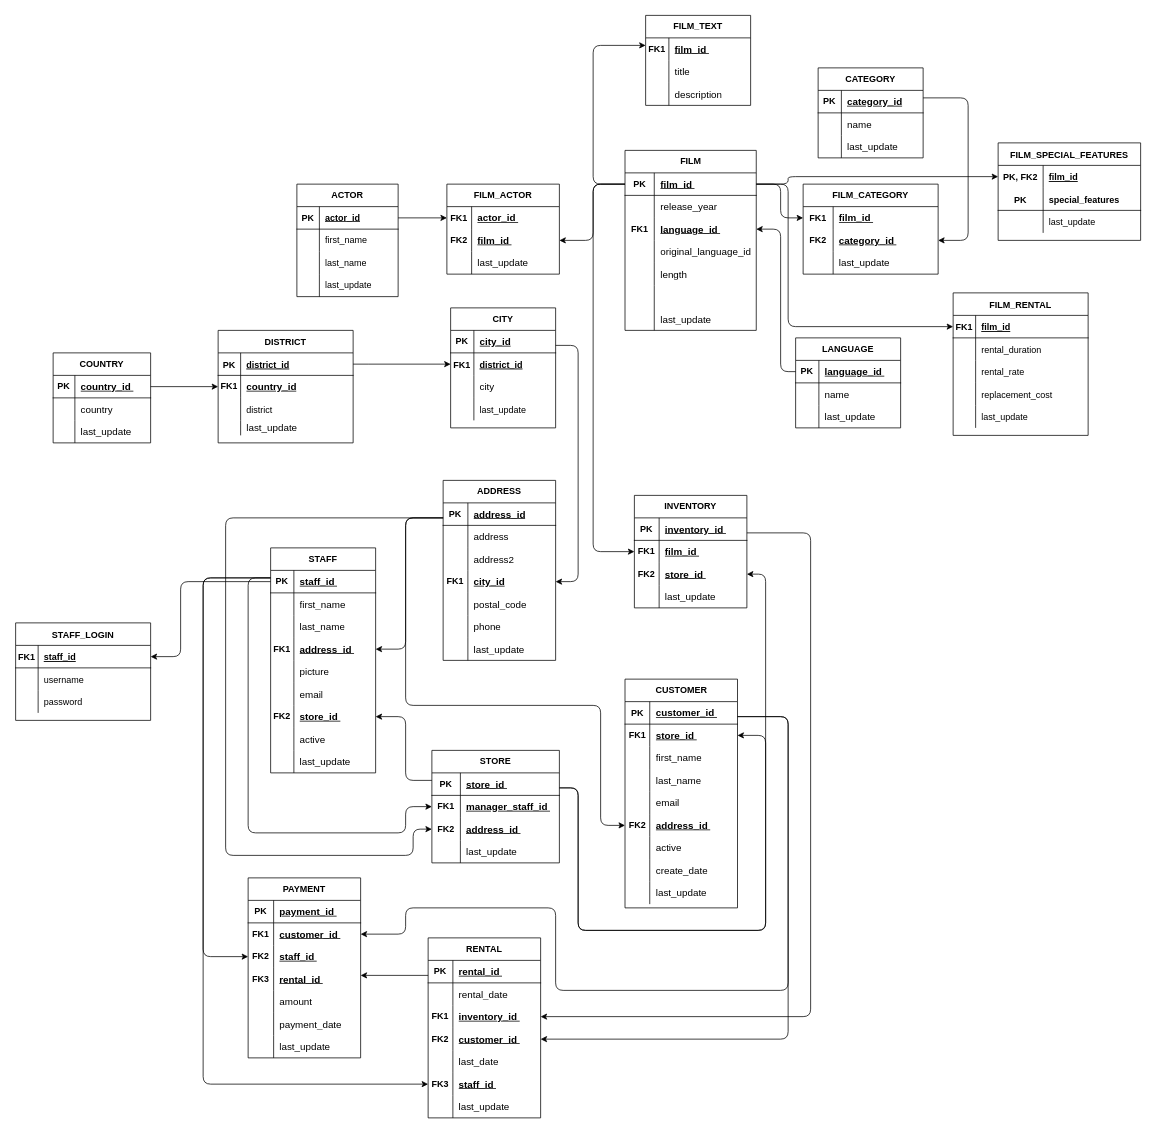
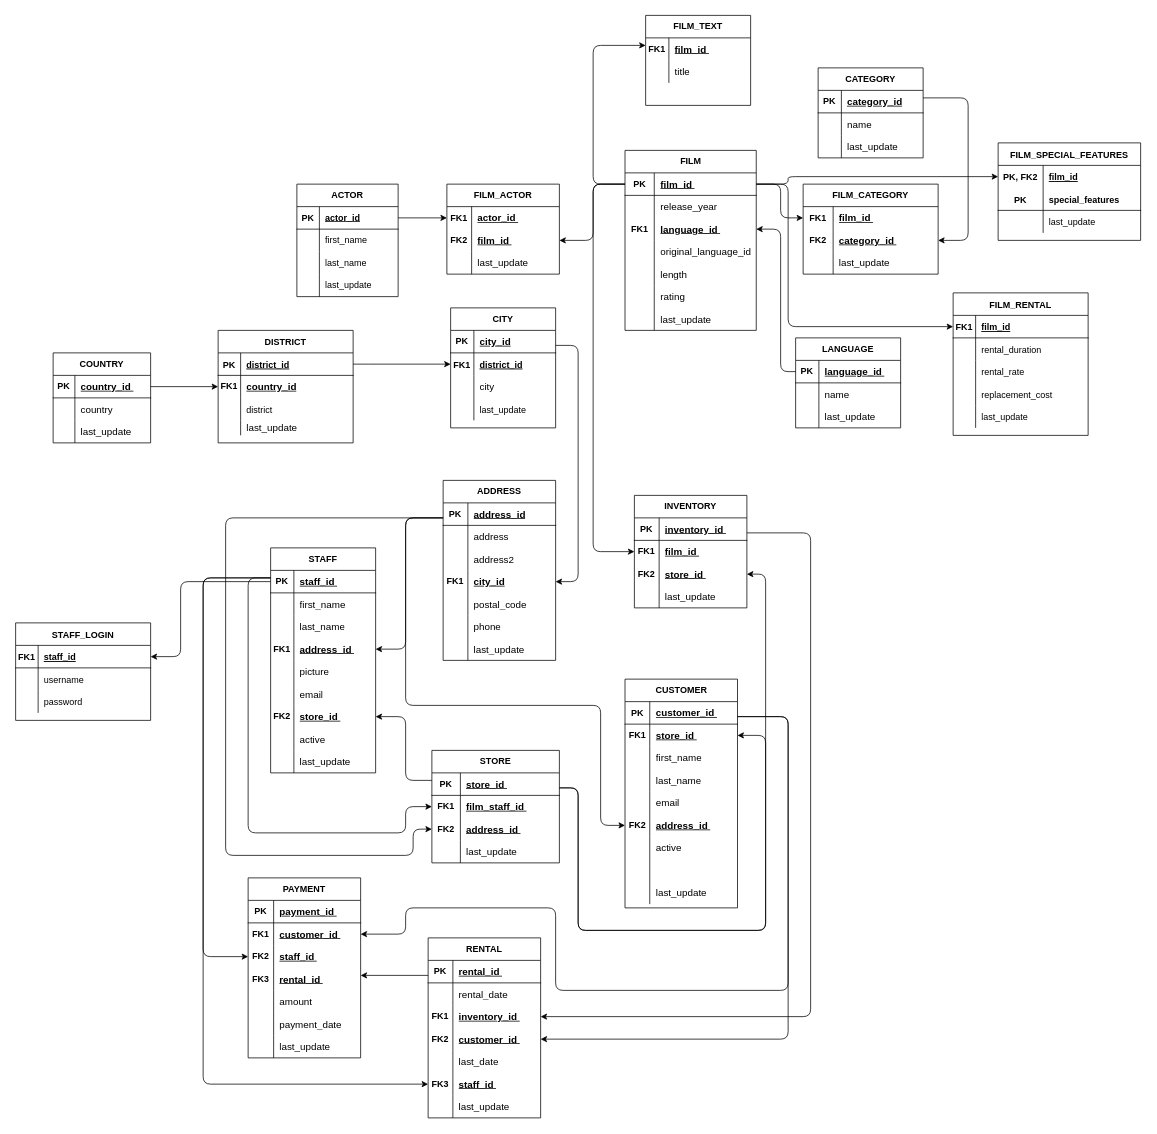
node "description": removed
node "rating": added
node "manager_staff_id": label "manager_staff_id" -> "film_staff_id"
node "create_date": removed
